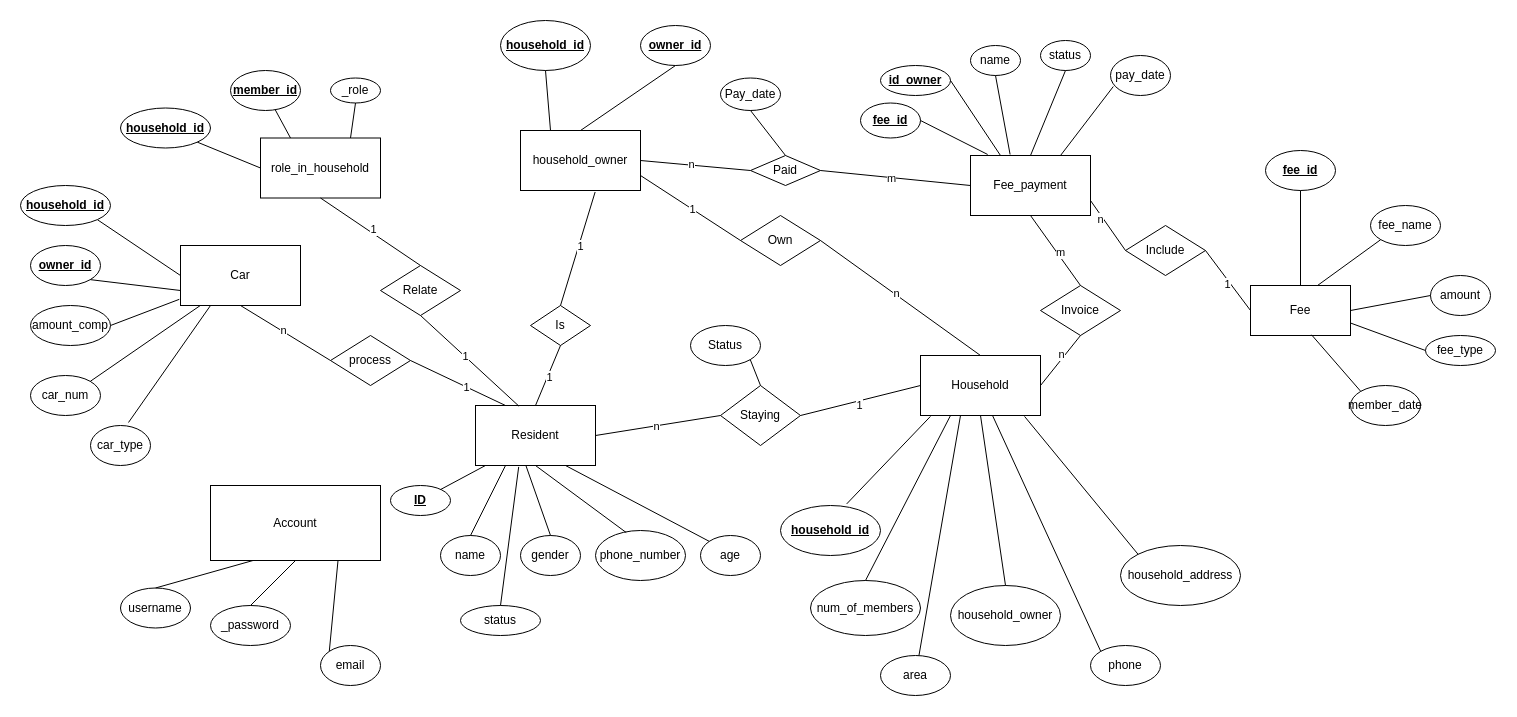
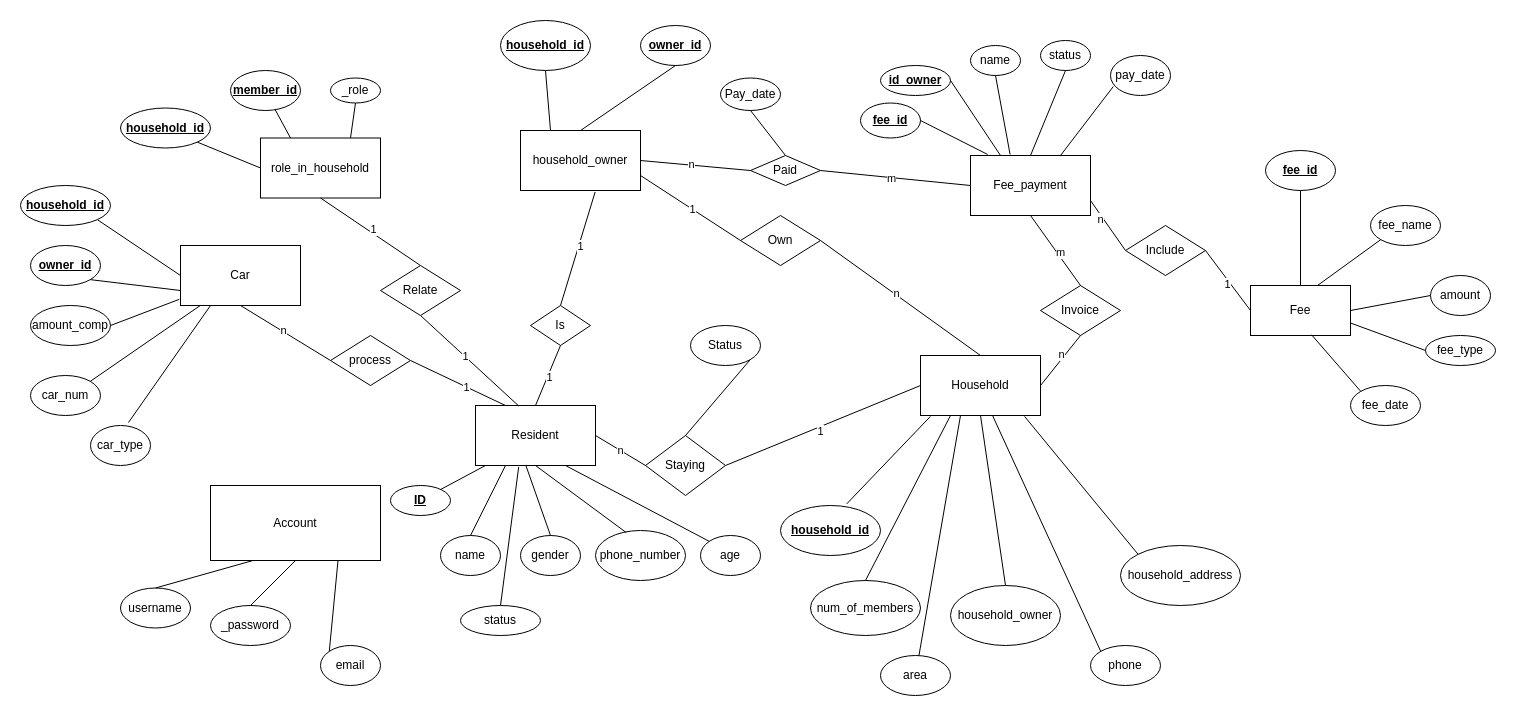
node "member_date": label "member_date" -> "fee_date"
node "Staying": moved (761, 416) -> (686, 466)
